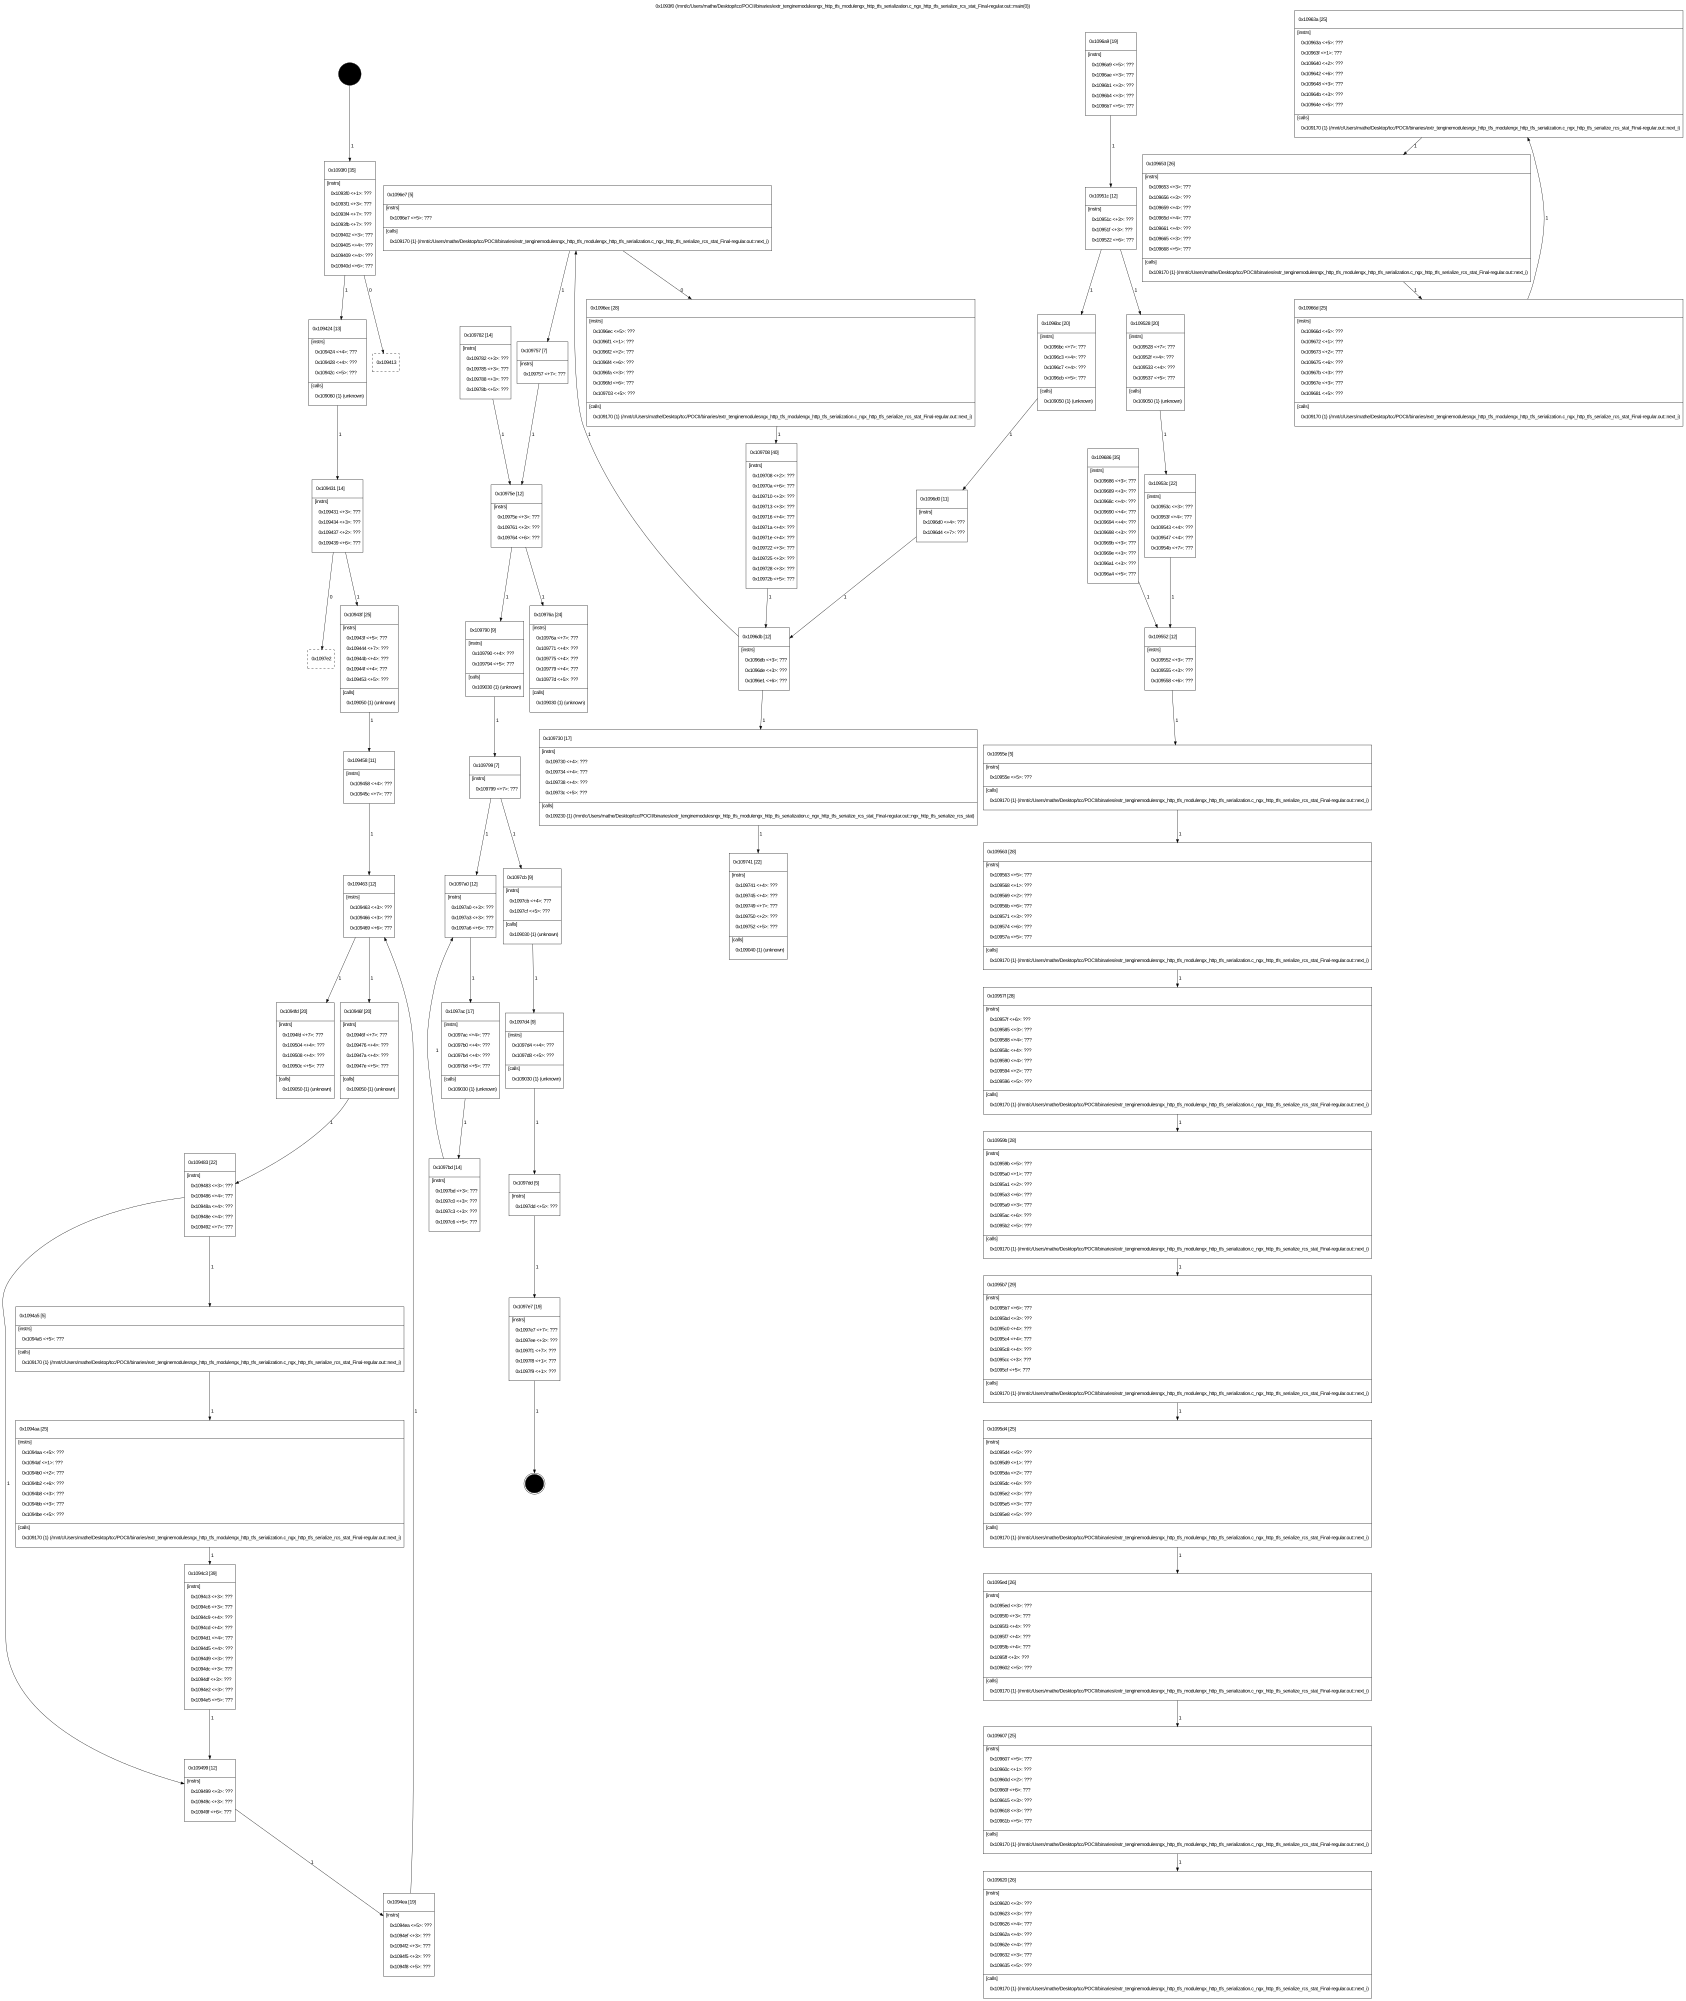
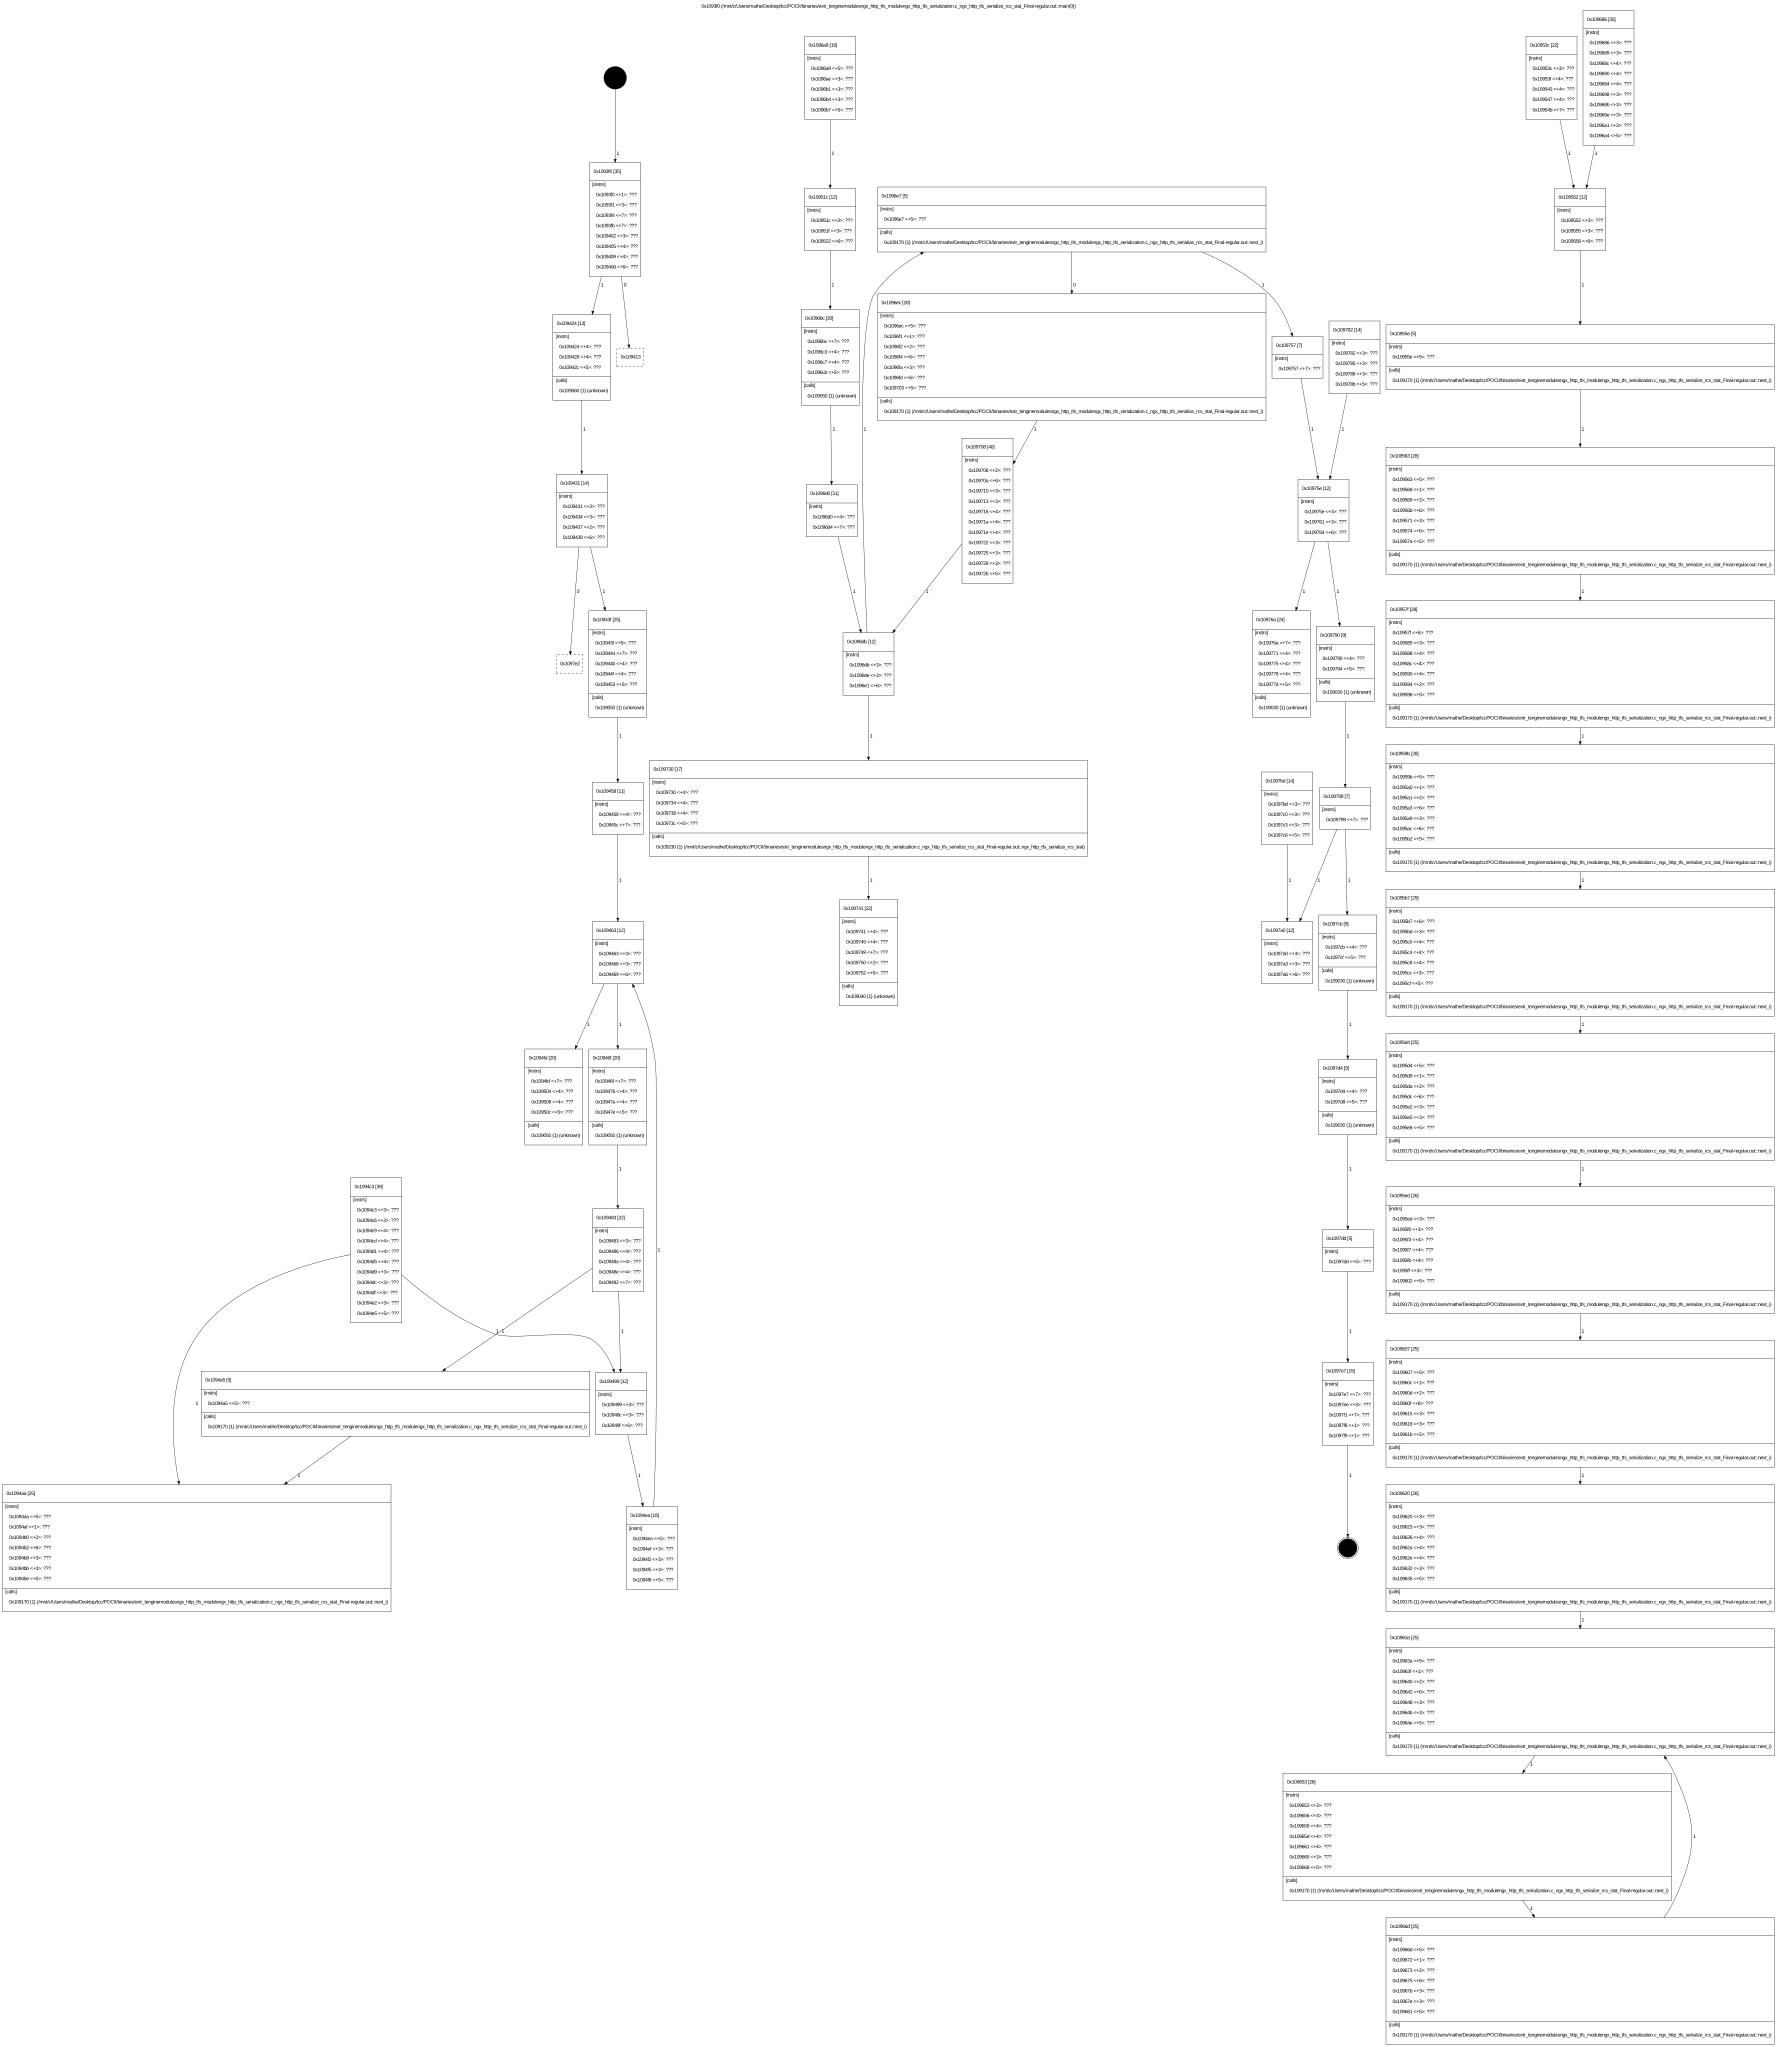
node "0x109528 [20]": removed
node "0x1097ac [17]": removed
edge "0x1094aa [25]" -> "0x1094c3 [39]": reversed
edge "0x109620 [26]" -> "0x10963a [25]": added, label "1"
